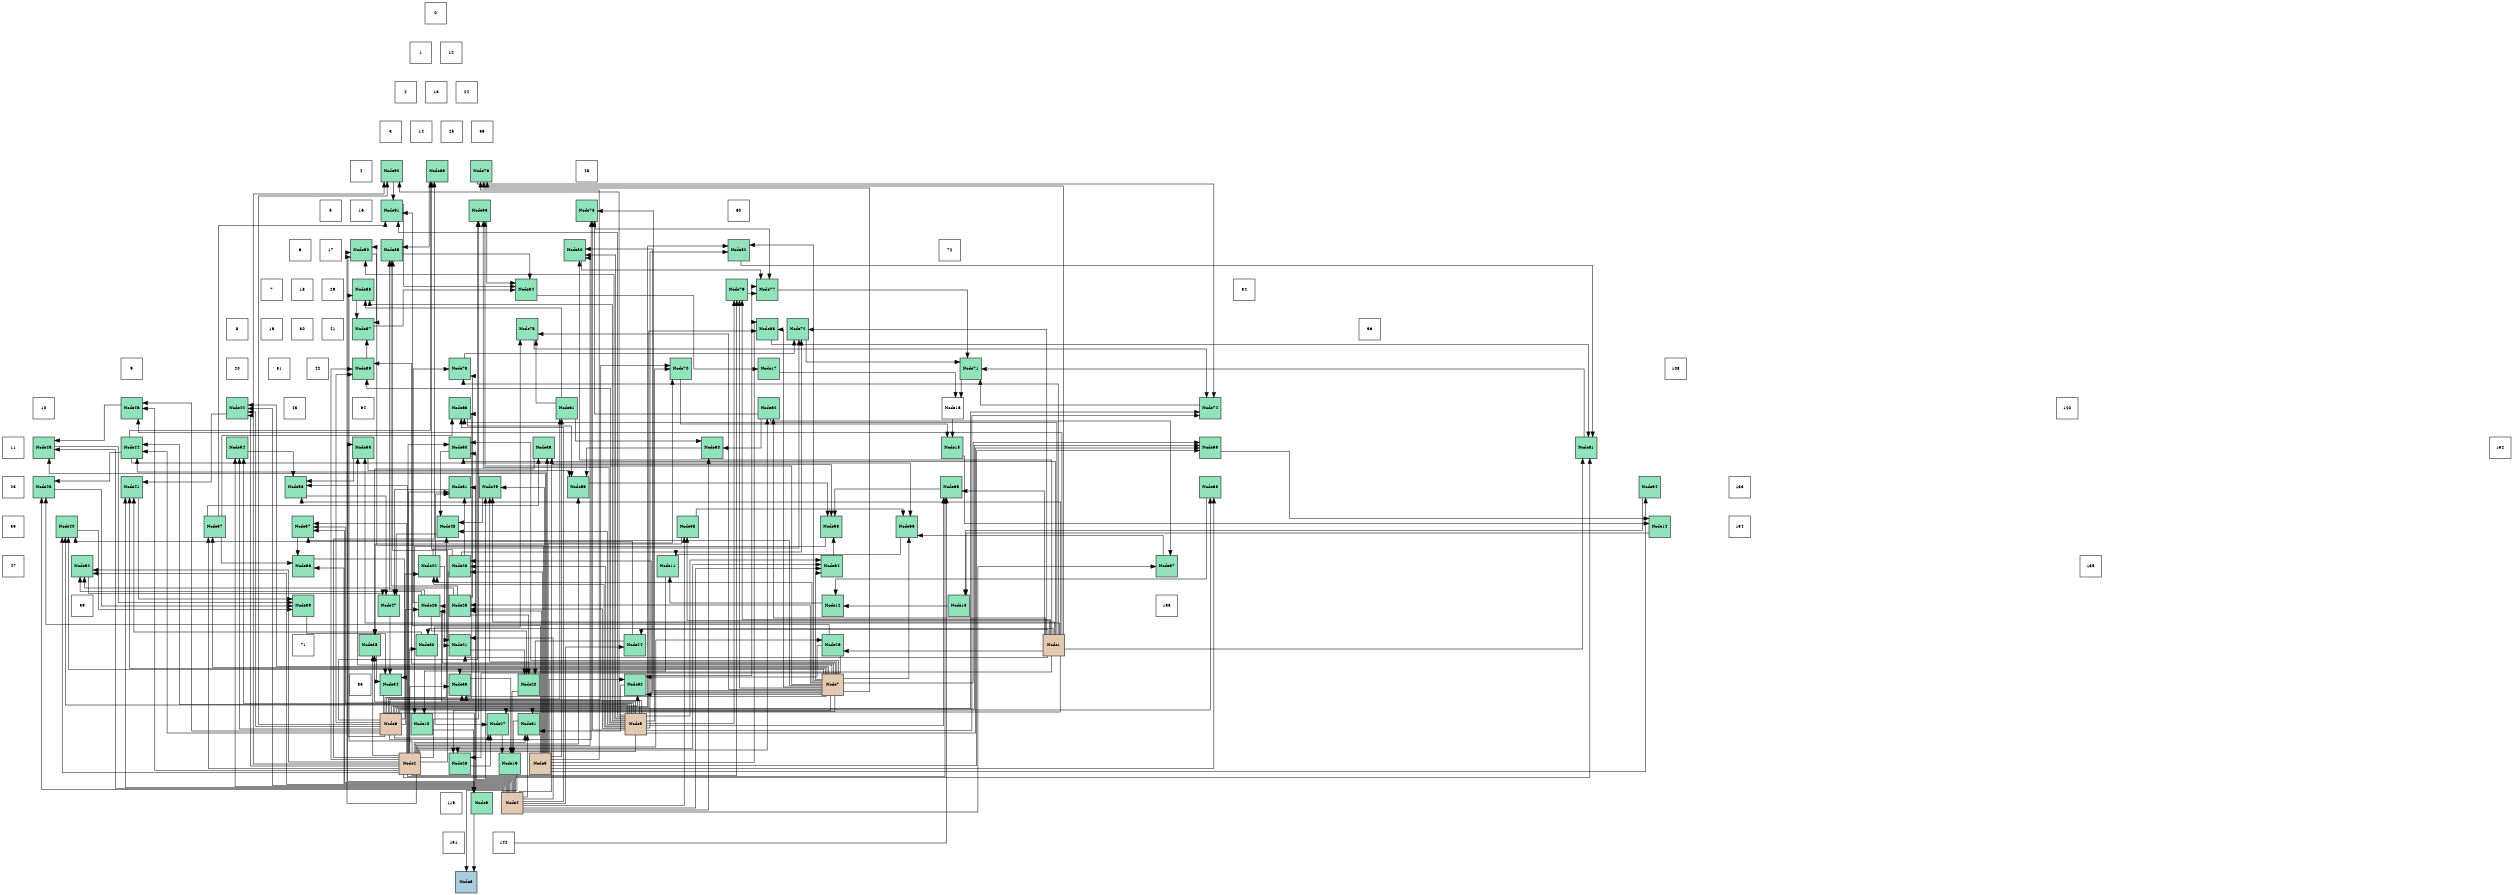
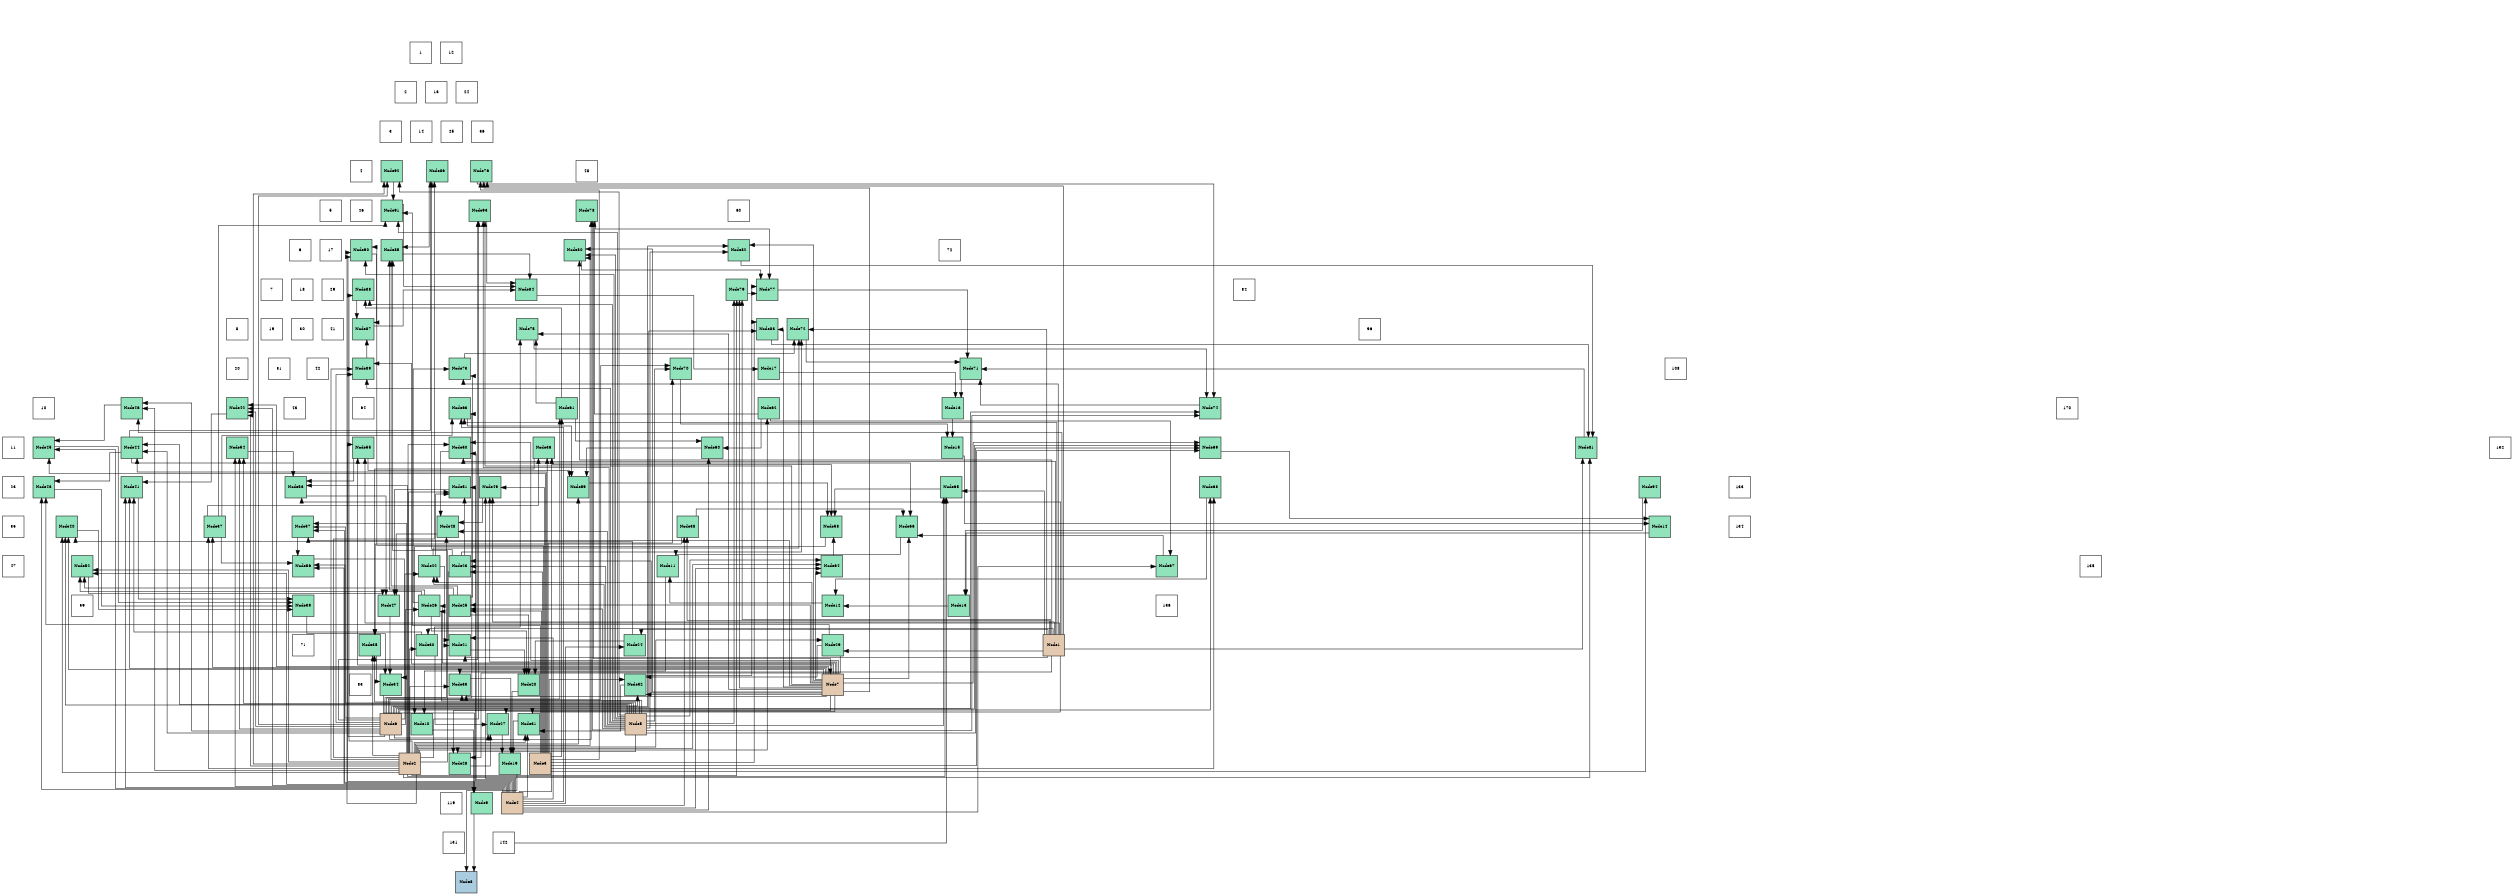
node "0": removed
node "16": label "16" -> "46"
node "9": removed
node "Node16": fillcolor #ffffff -> #91e3bb
node "120": label "120" -> "170"
edge "Node7" -> "Node78": reversed
edge "Node1" -> "Node62": removed
edge "Node6" -> "Node56": added
